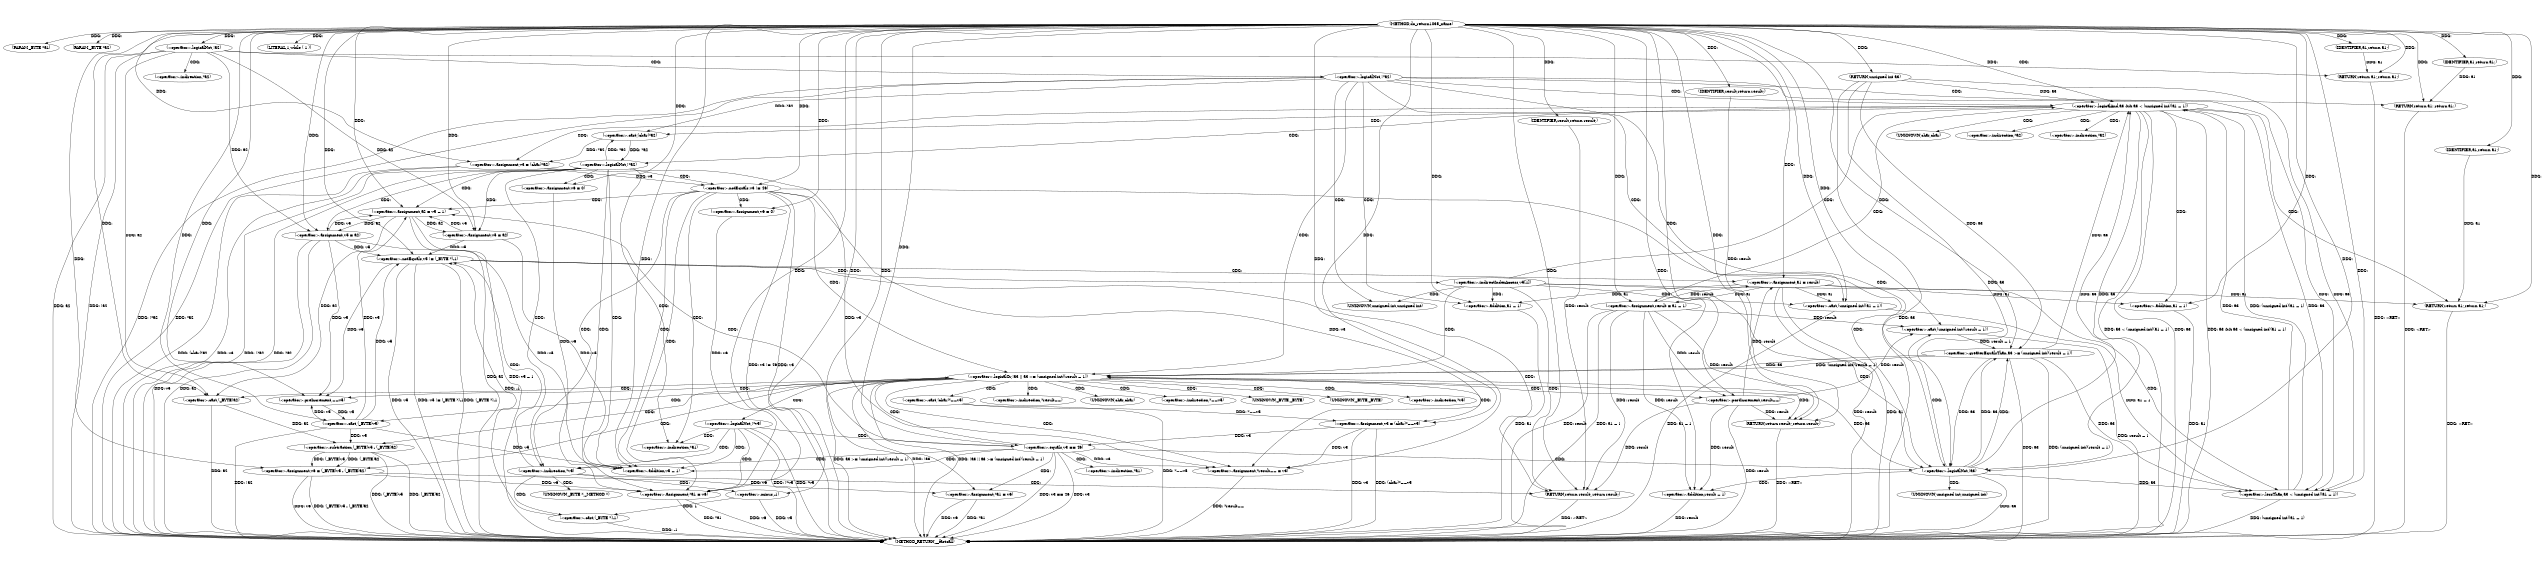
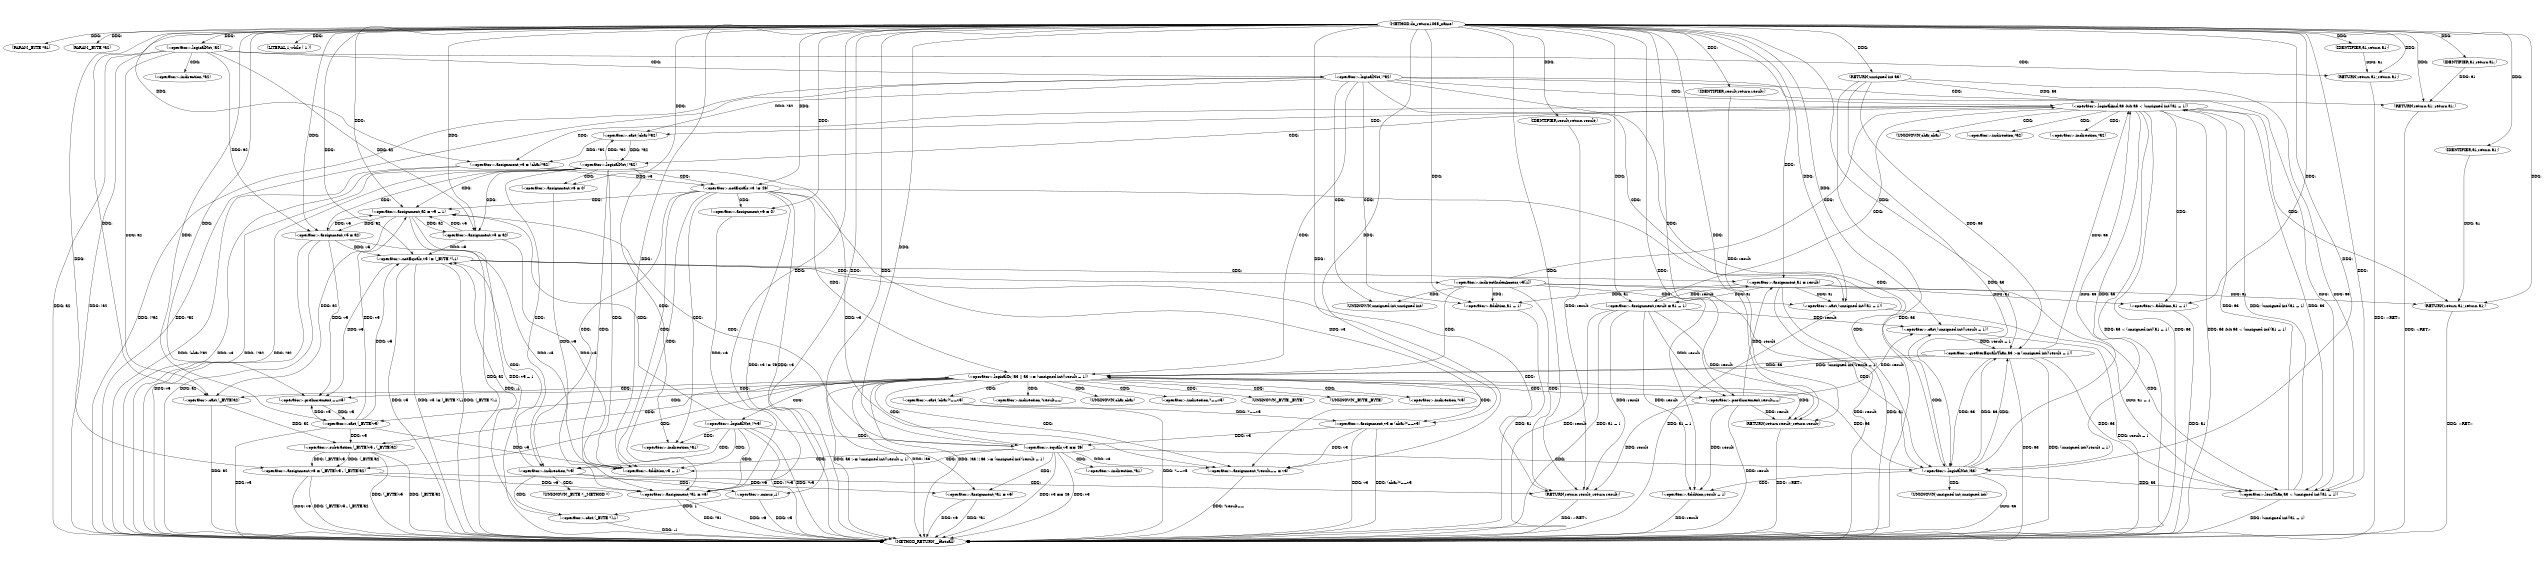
edge "(METHOD,do_return1035_name)" -> "(<operator>.logicalAnd,a3 && a3 < (unsigned int)(a1 + 1))": removed, label "DDG:"
edge "(<operator>.logicalNot,!*v5)" -> "(<operator>.assignment,a2 = v5 + 1)": added, label "CDG:"
edge "(<operator>.cast,(_BYTE)v5)" -> "(METHOD_RETURN,__fastcall)": label "DDG: !a2" -> "DDG: v5"
